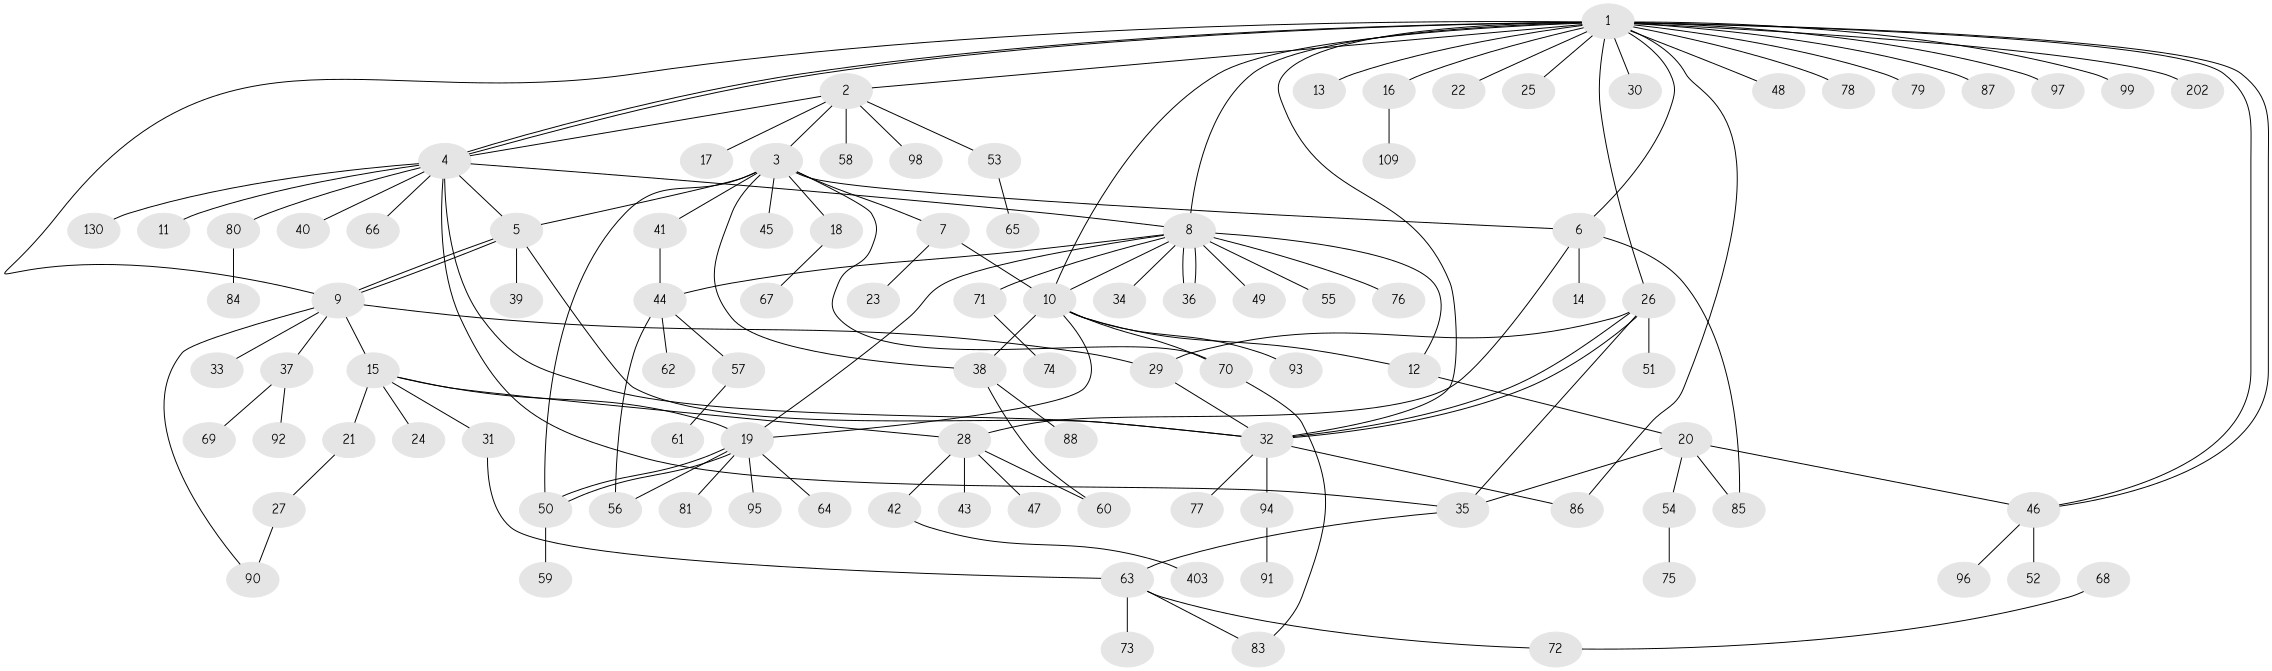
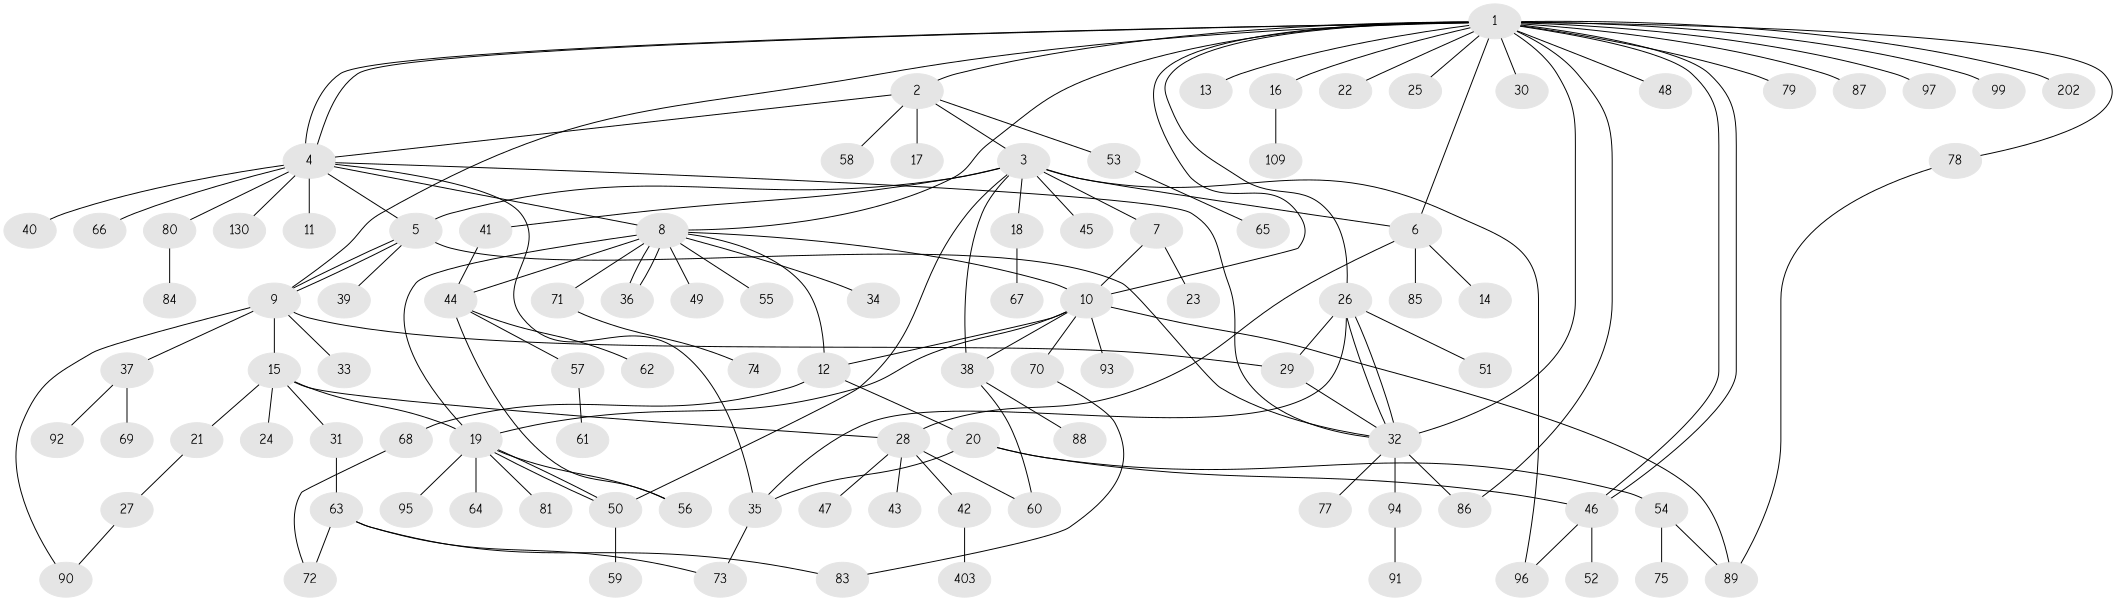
node "98": removed
node "76": removed
edge "3" -- "70": now "3" -- "96"
edge "12" -- "68": added
edge "20" -- "85": removed
edge "35" -- "63": now "35" -- "73"
node "89": added
